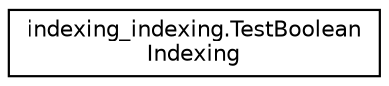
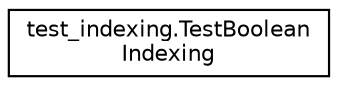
node "indexing_indexing.TestBoolean Indexing": label "indexing_indexing.TestBoolean Indexing" -> "test_indexing.TestBoolean Indexing"
